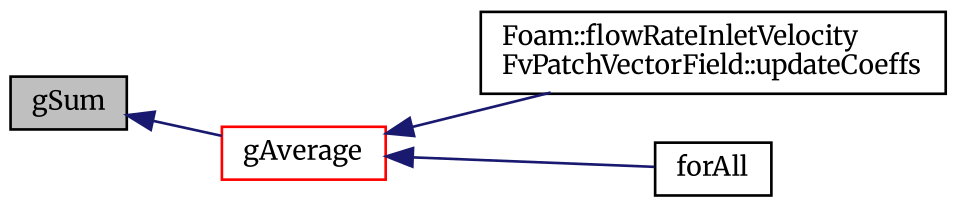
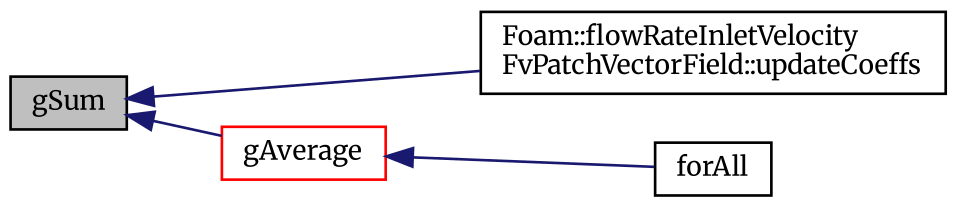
edge "Foam::flowRateInletVelocity FvPatchVectorField::updateCoeffs" -> "gAverage": now "Foam::flowRateInletVelocity FvPatchVectorField::updateCoeffs" -> "gSum"
